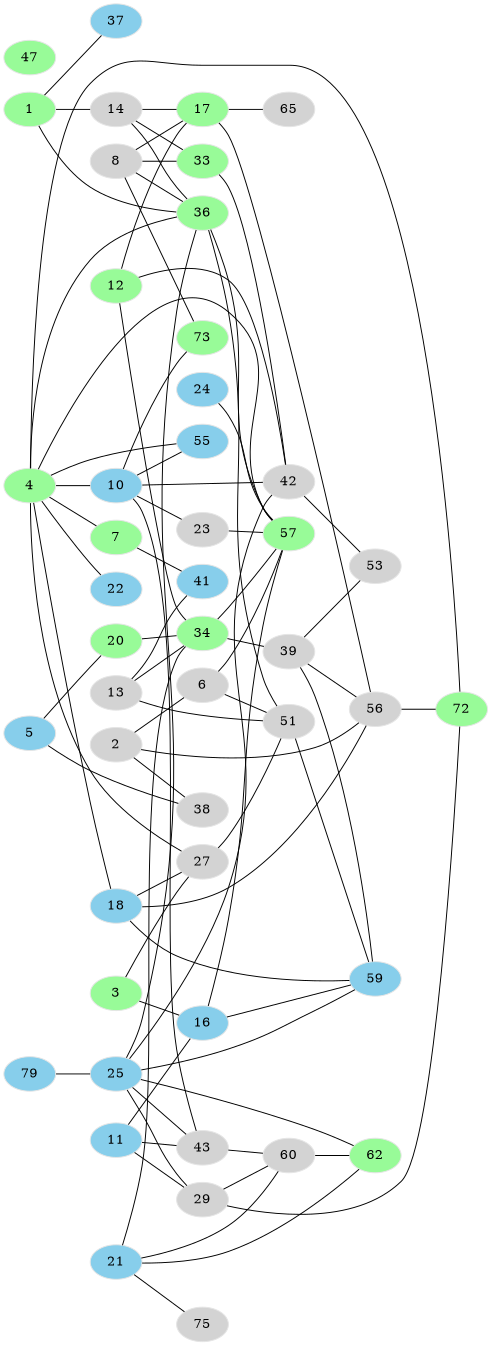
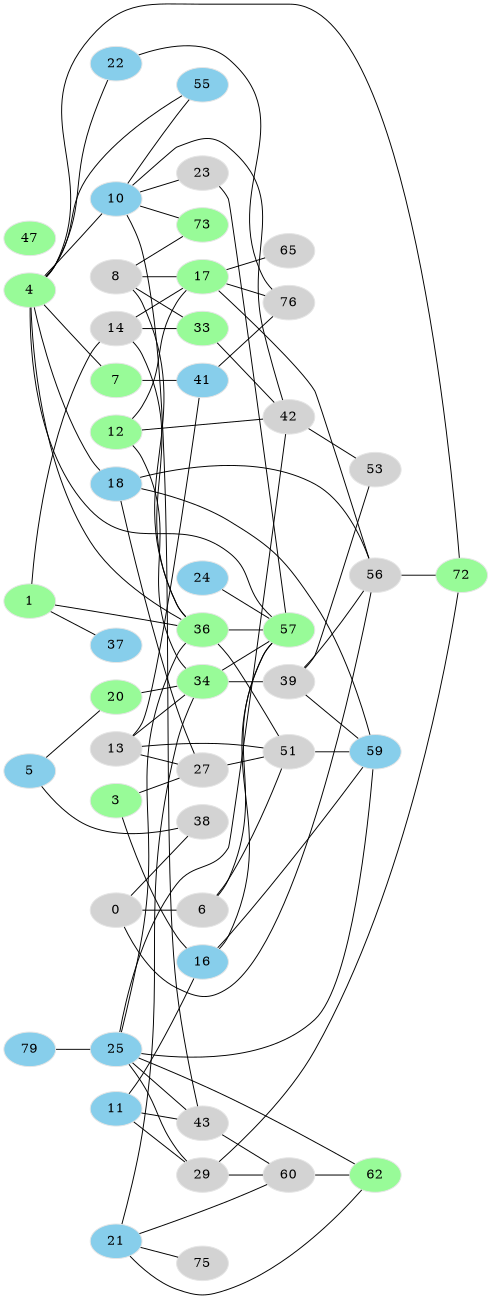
node "76": added
edge "4" -- "27": now "13" -- "27"
node "2": label "2" -> "0"
